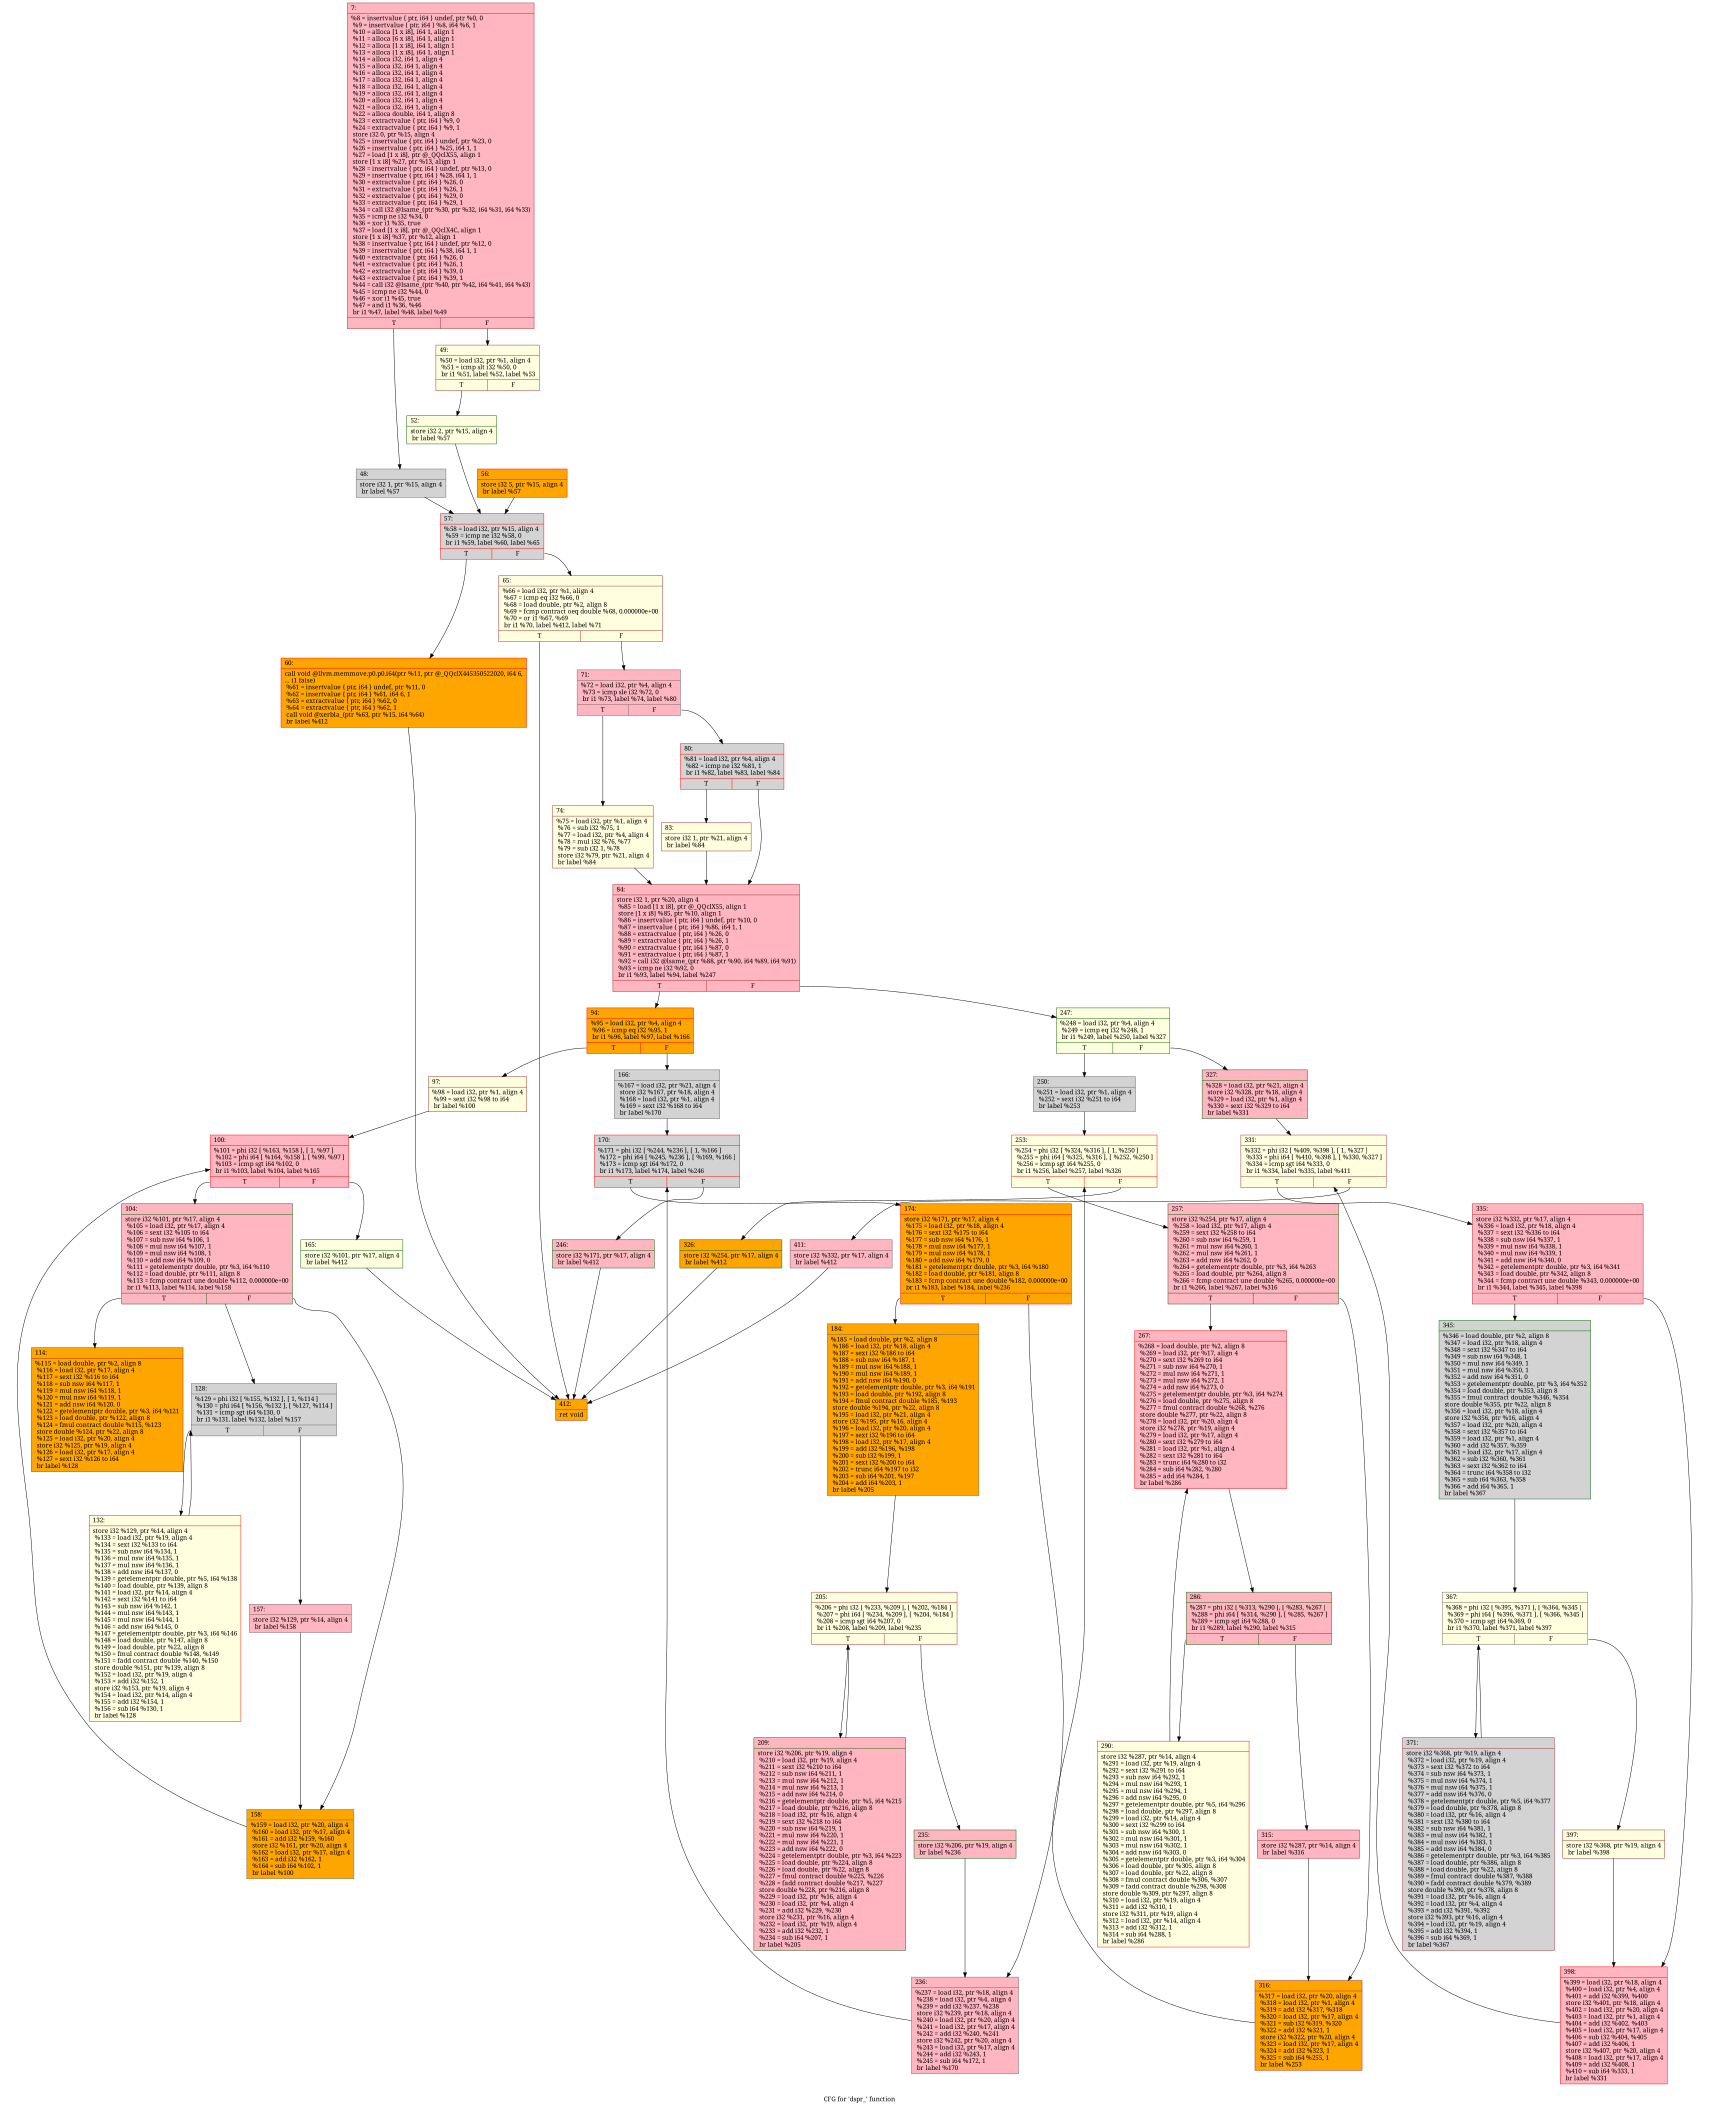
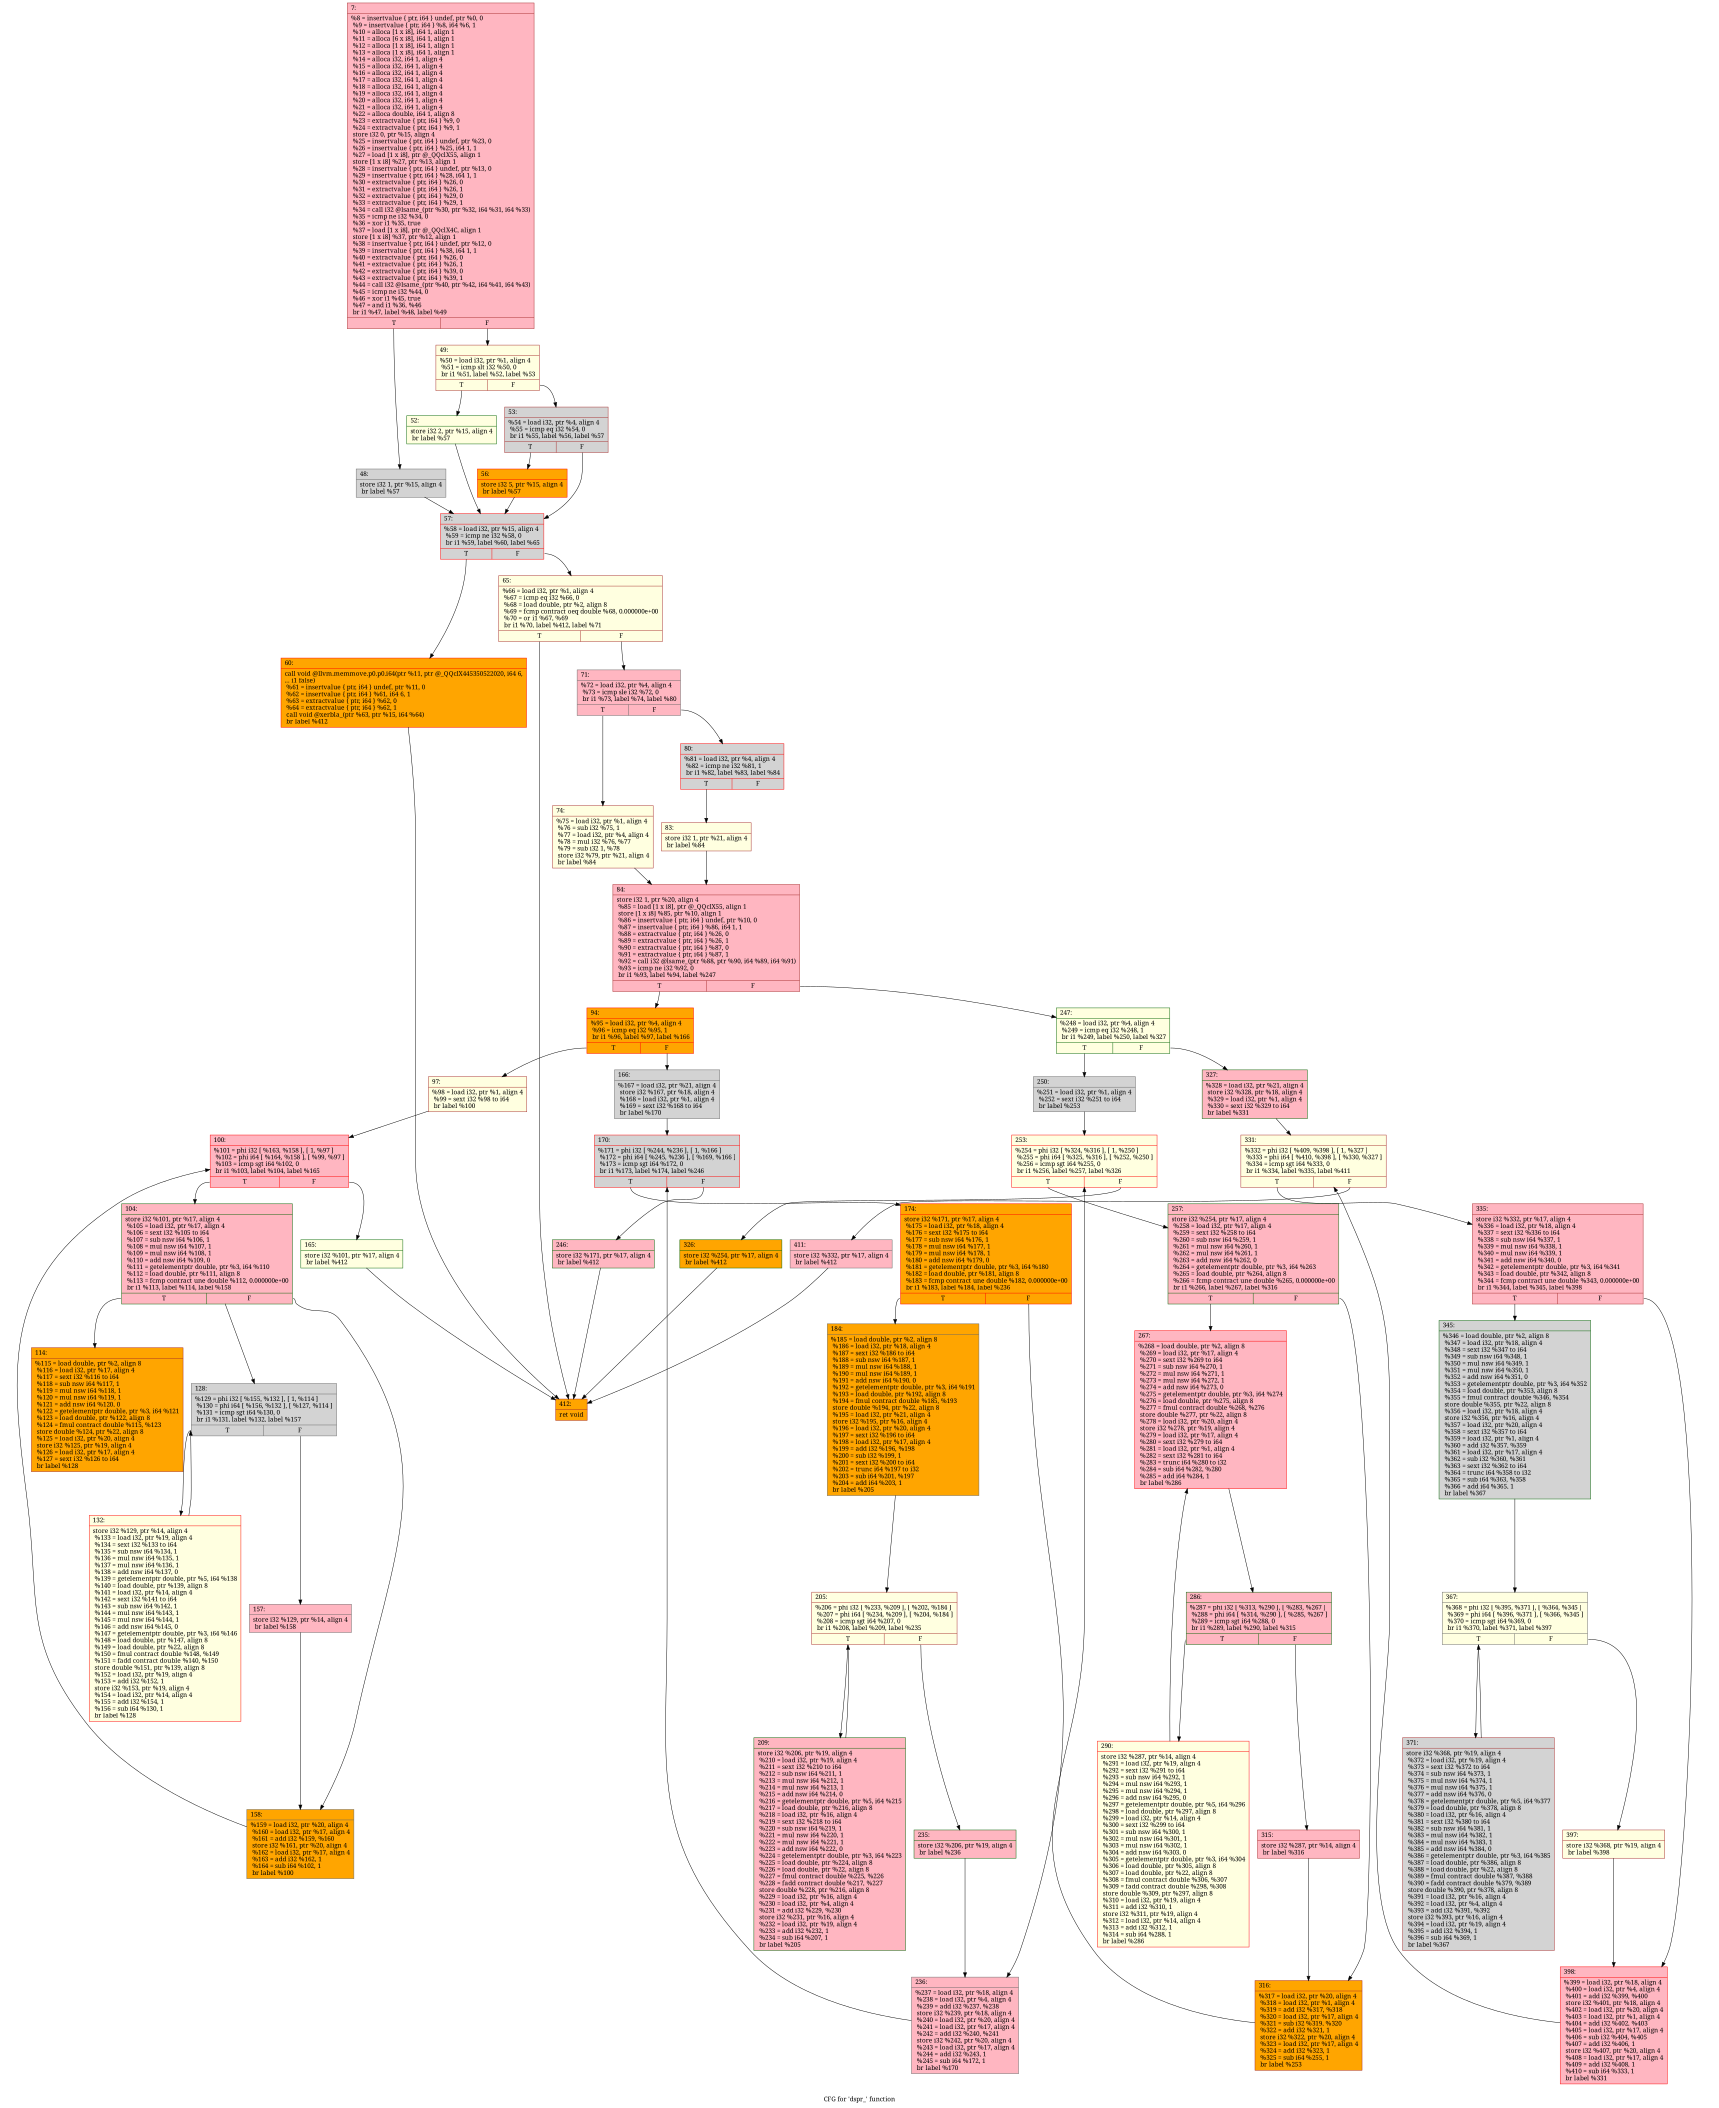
node "53:": added
edge "80:" -> "84:": removed
